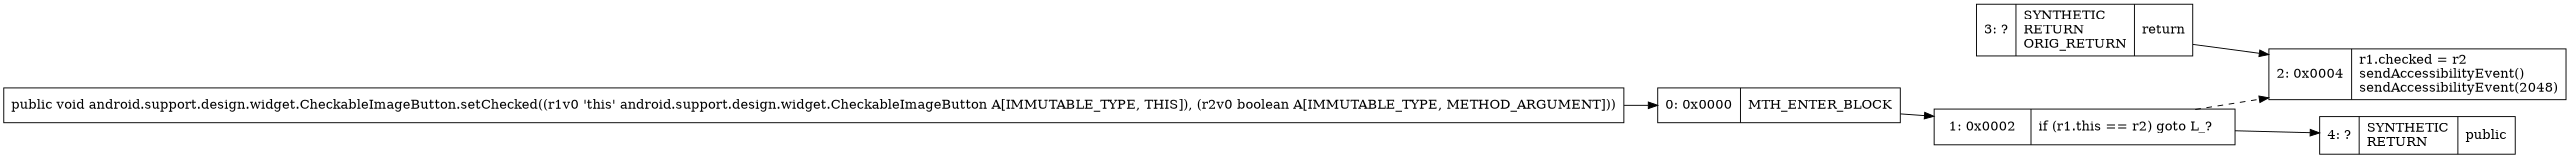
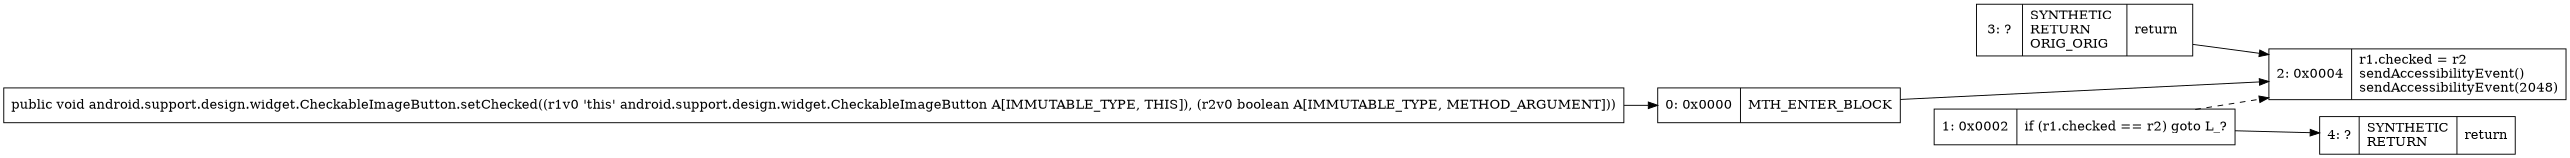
node "3: ?": text "ORIG_RETURN" -> "ORIG_ORIG"
edge "0: 0x0000" -> "1: 0x0002": now "0: 0x0000" -> "2: 0x0004"
node "1: 0x0002": text "if (r1.this == r2) goto L_?" -> "if (r1.checked == r2) goto L_?"
node "4: ?": text "public" -> "return"
